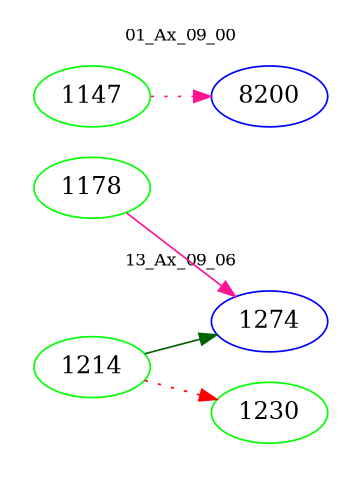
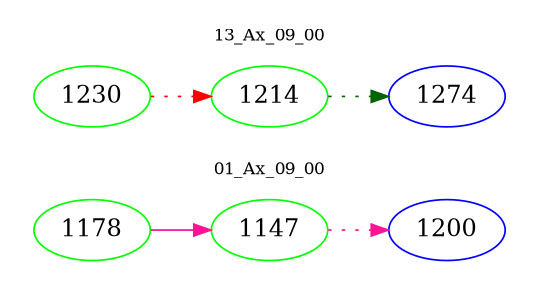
node "8200": label "8200" -> "1200"
edge "1178" -> "1274": now "1178" -> "1147"
cluster "13_Ax_09_06": label "13_Ax_09_06" -> "13_Ax_09_00"
edge "1214" -> "1274": style solid -> dotted
edge "1214" -> "1230": reversed
